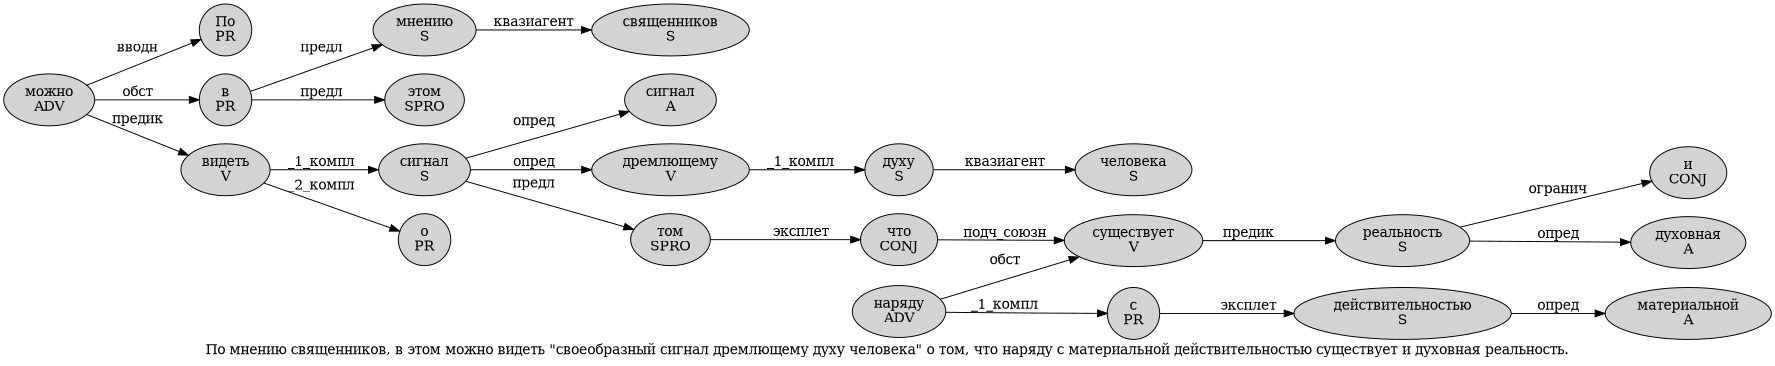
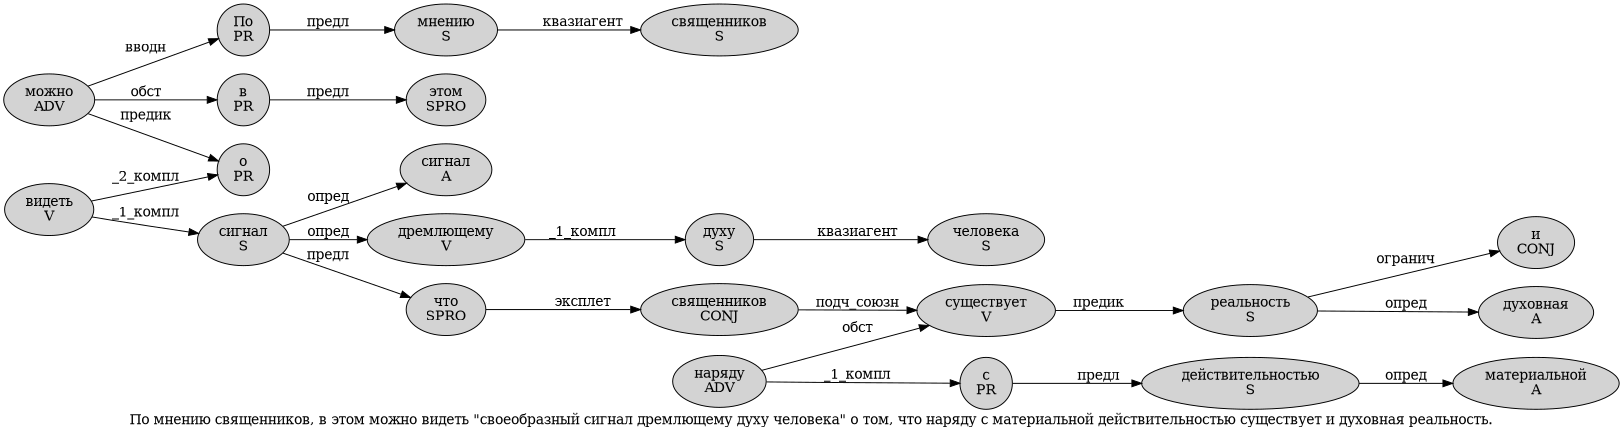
edge "в PR" -> "мнению S": now "По PR" -> "мнению S"
edge "можно ADV" -> "видеть V": now "можно ADV" -> "о PR"
node "том SPRO": label "том SPRO" -> "что SPRO"
node "что CONJ": label "что CONJ" -> "священников CONJ"
edge "с PR" -> "действительностью S": label "эксплет" -> "предл"
